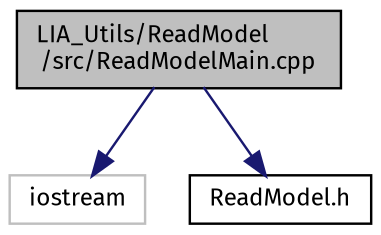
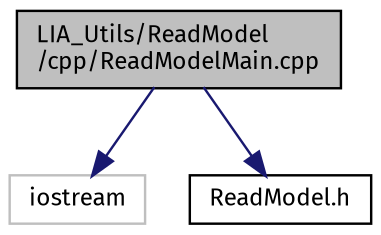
node "LIA_Utils/ReadModel /src/ReadModelMain.cpp": label "LIA_Utils/ReadModel /src/ReadModelMain.cpp" -> "LIA_Utils/ReadModel /cpp/ReadModelMain.cpp"
